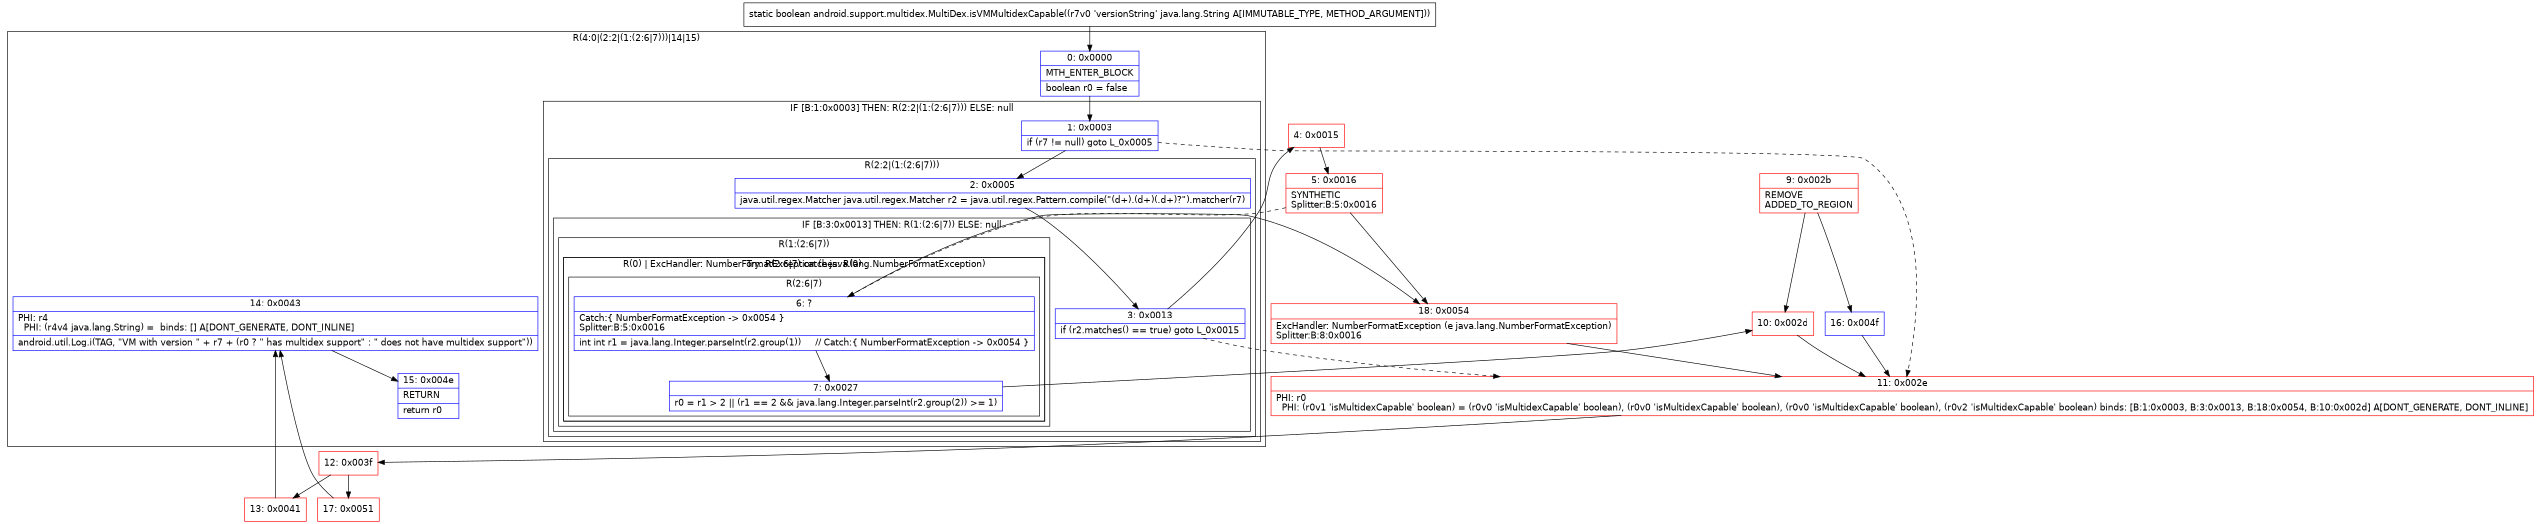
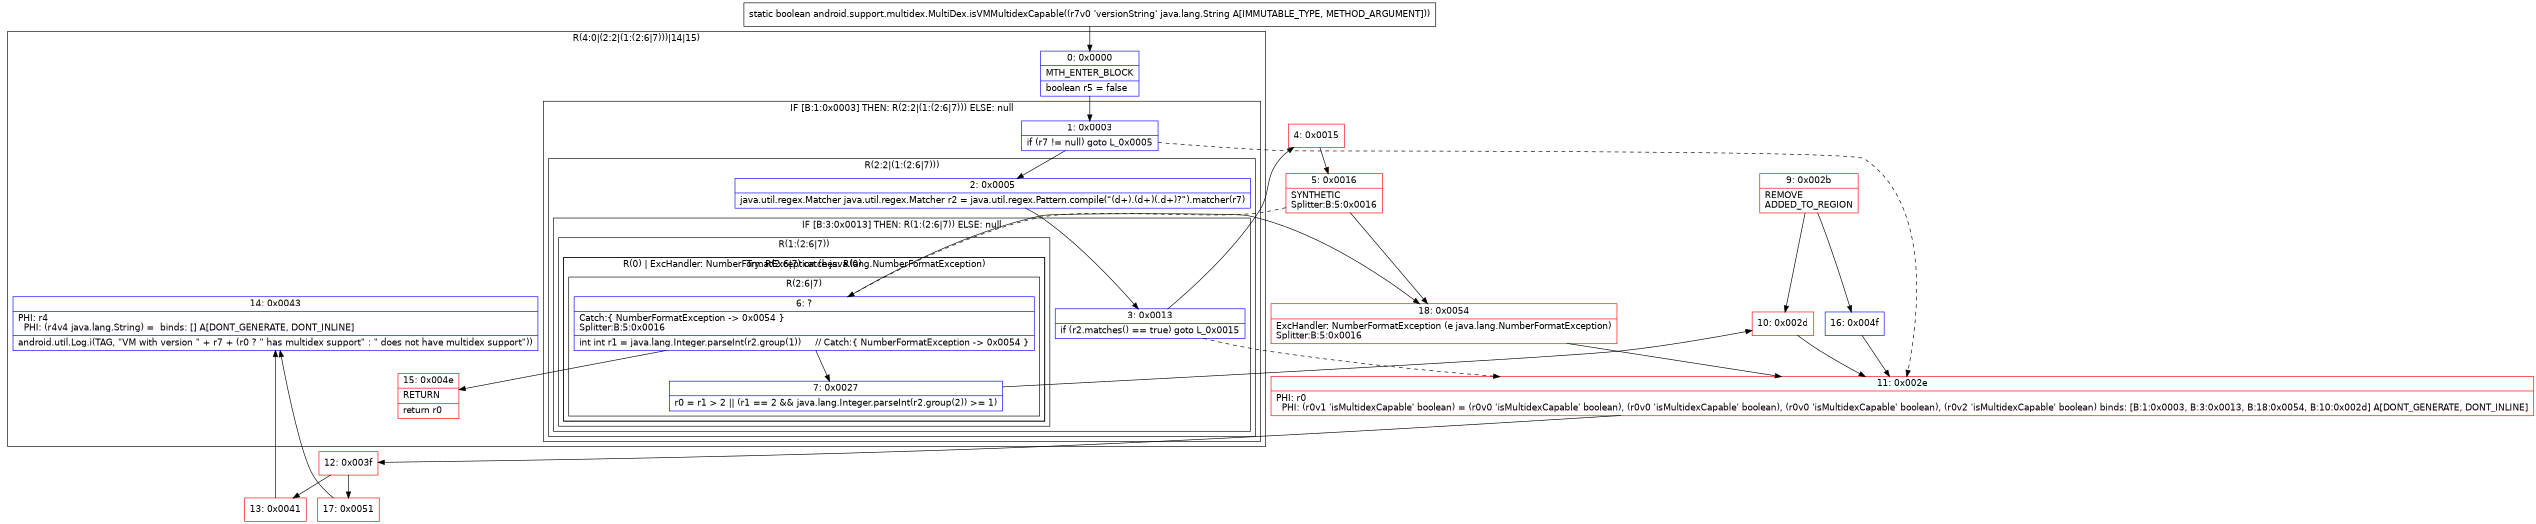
node "0: 0x0000": text "boolean r0 = false" -> "boolean r5 = false"
node "18: 0x0054": text "Splitter:B:8:0x0016" -> "Splitter:B:5:0x0016"
edge "14: 0x0043" -> "15: 0x004e": now "6: ?" -> "15: 0x004e"
node "15: 0x004e": color blue -> red
